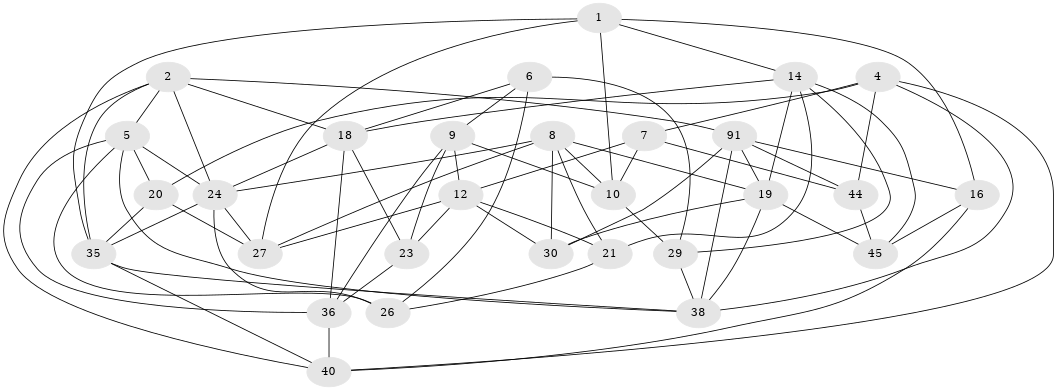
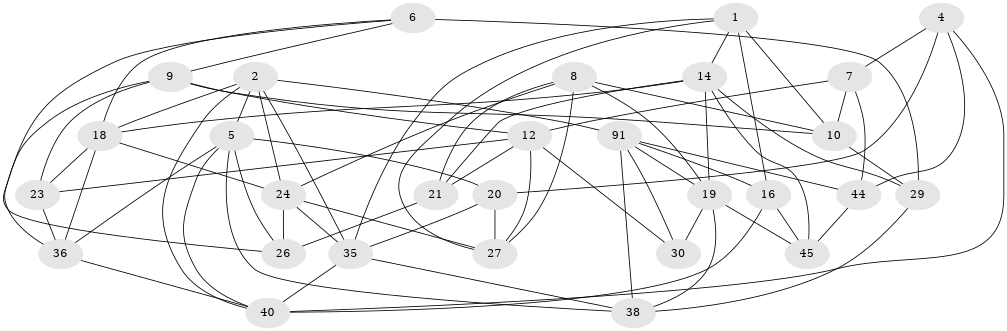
edge "5" -- "24": now "5" -- "40"
edge "8" -- "30": removed
edge "4" -- "38": removed
